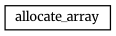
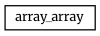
node "allocate_array": label "allocate_array" -> "array_array"
